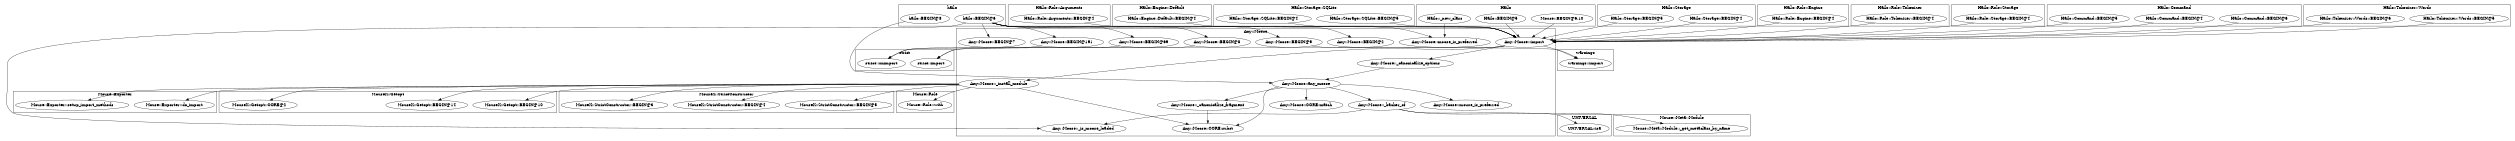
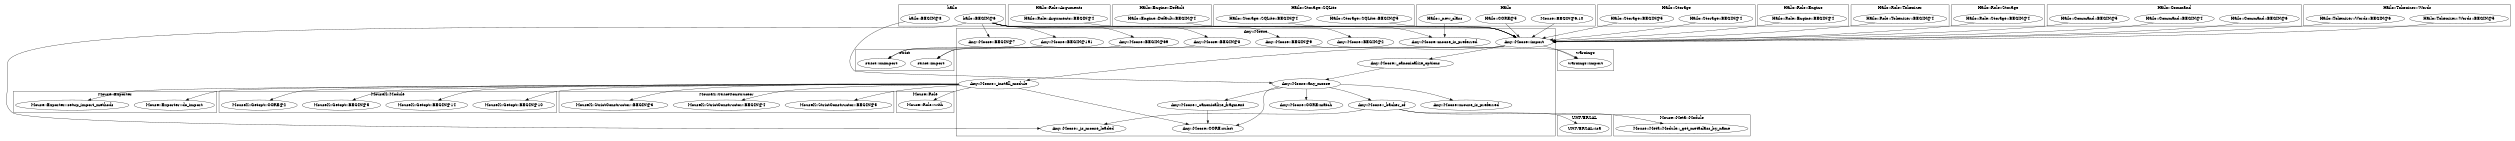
node "Hailo::BEGIN@5": label "Hailo::BEGIN@5" -> "Hailo::CORE@5"
cluster "MouseX::Getopt": label "MouseX::Getopt" -> "MouseX::Module"
node "MouseX::Getopt::BEGIN@5": added
